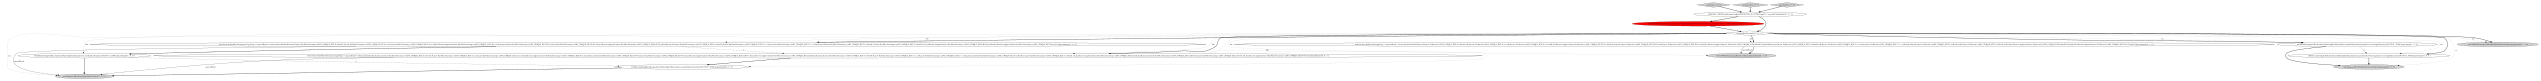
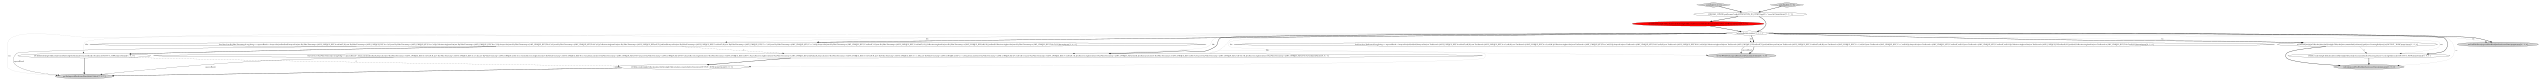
node "testOuterLeft['0', '0', '1']": removed
